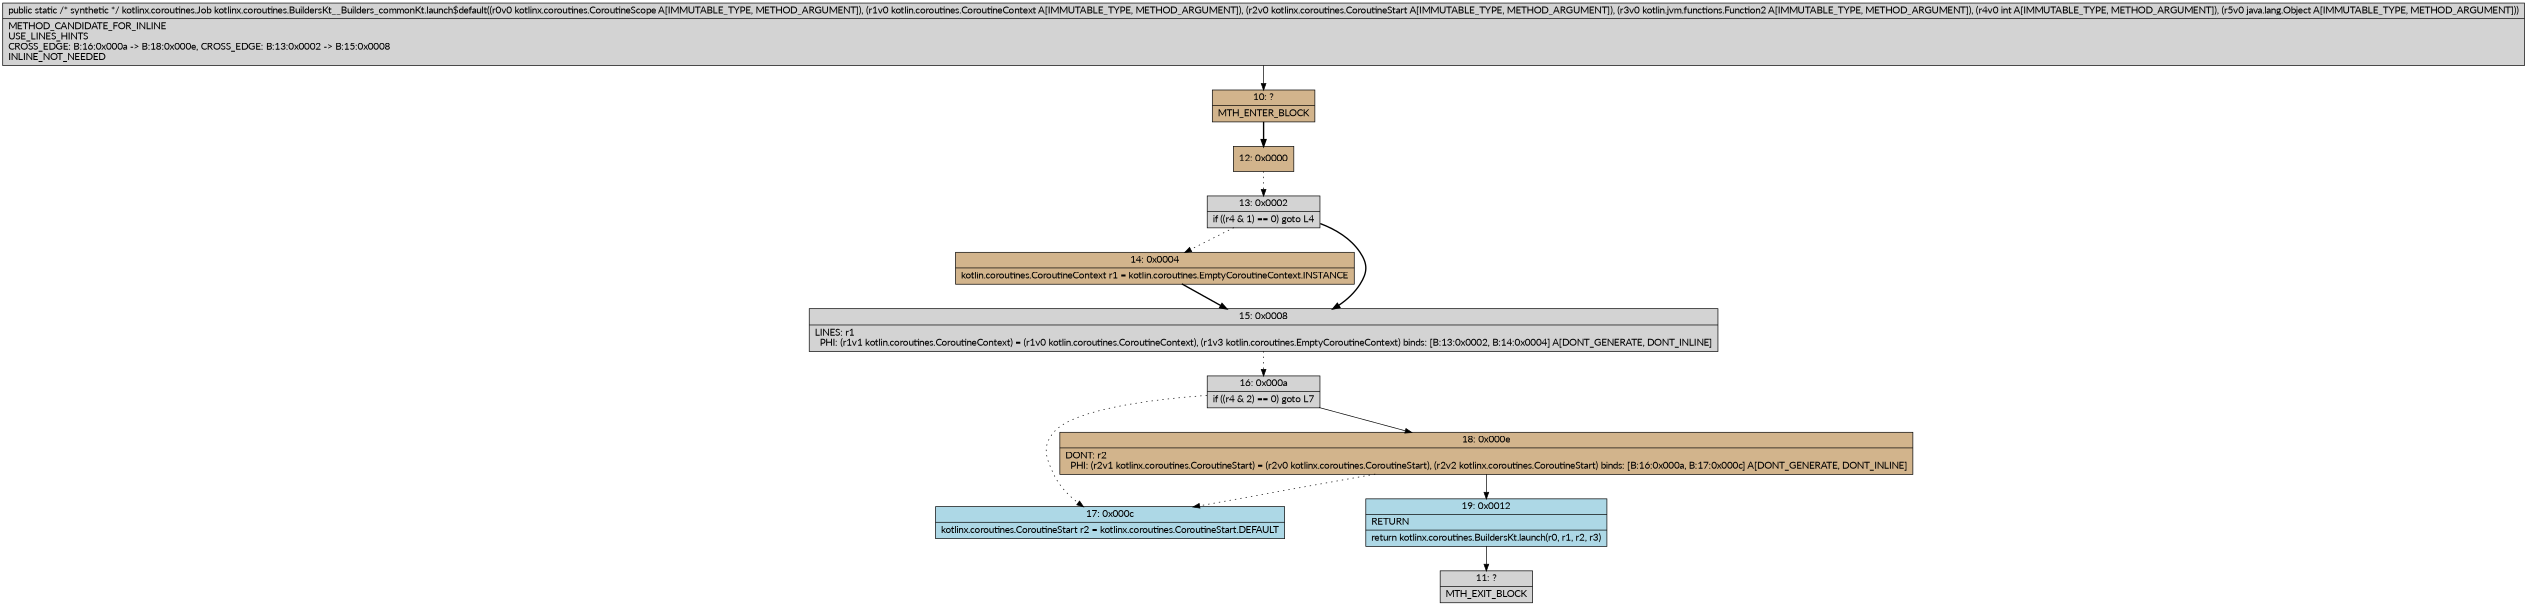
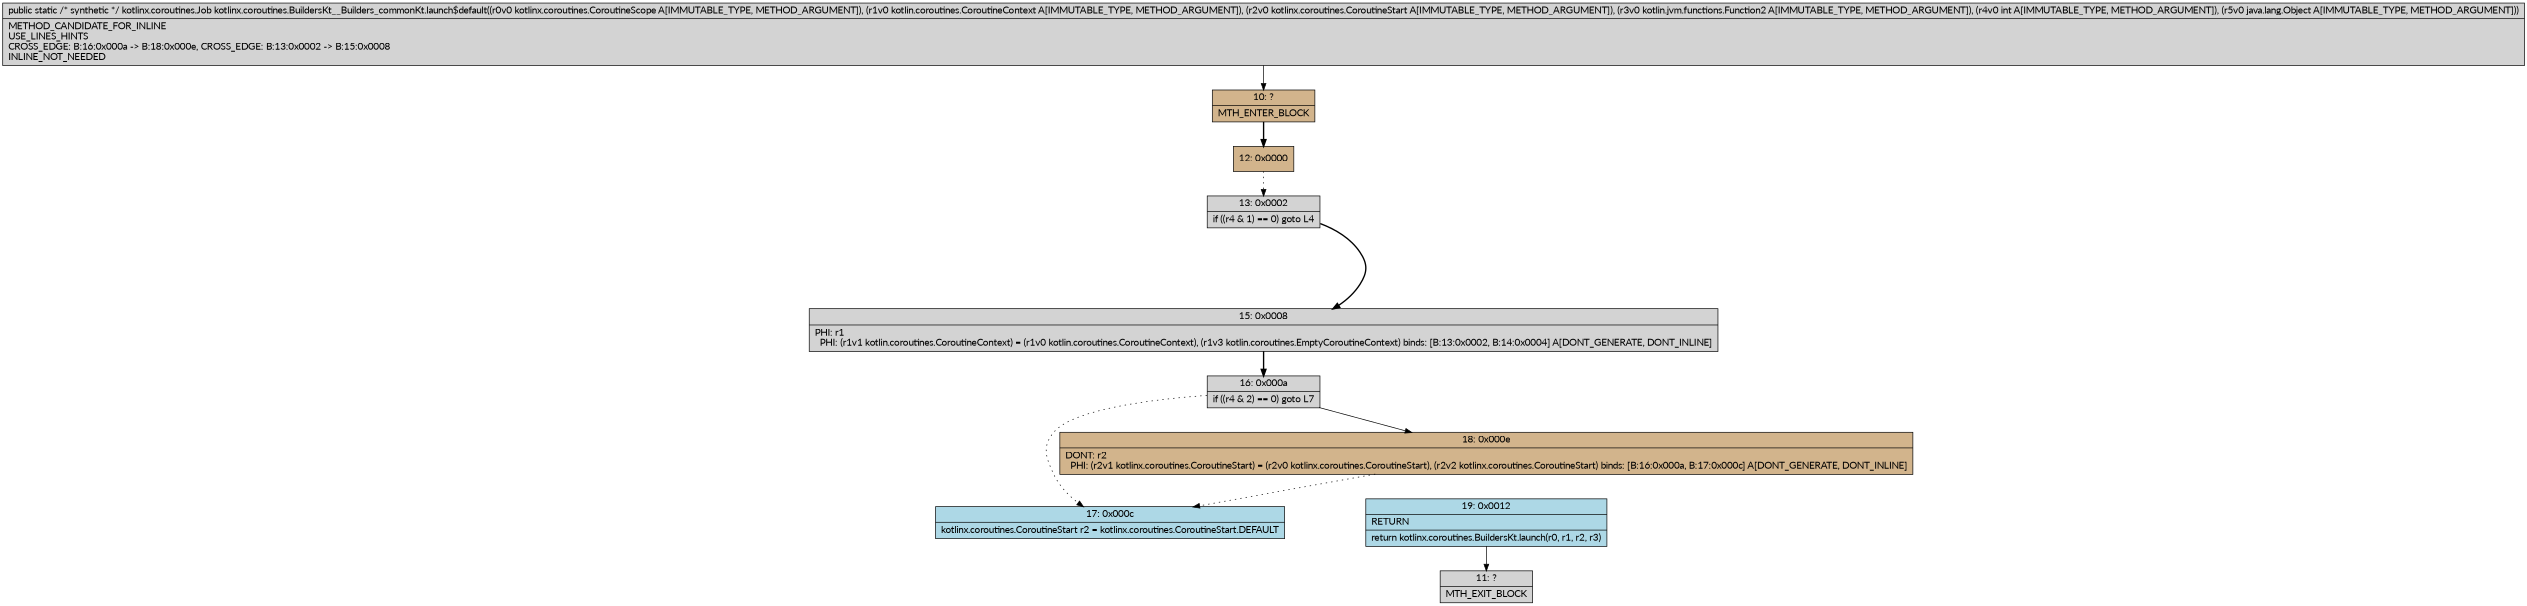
node "14: 0x0004": removed
node "15: 0x0008": text "LINES: r1" -> "PHI: r1"
edge "15: 0x0008" -> "16: 0x000a": style dotted -> bold
edge "18: 0x000e" -> "19: 0x0012": removed
